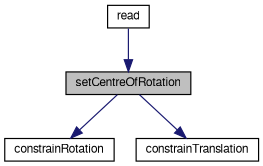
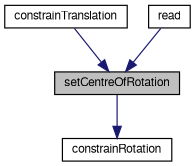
edge "setCentreOfRotation" -> "constrainTranslation": reversed
